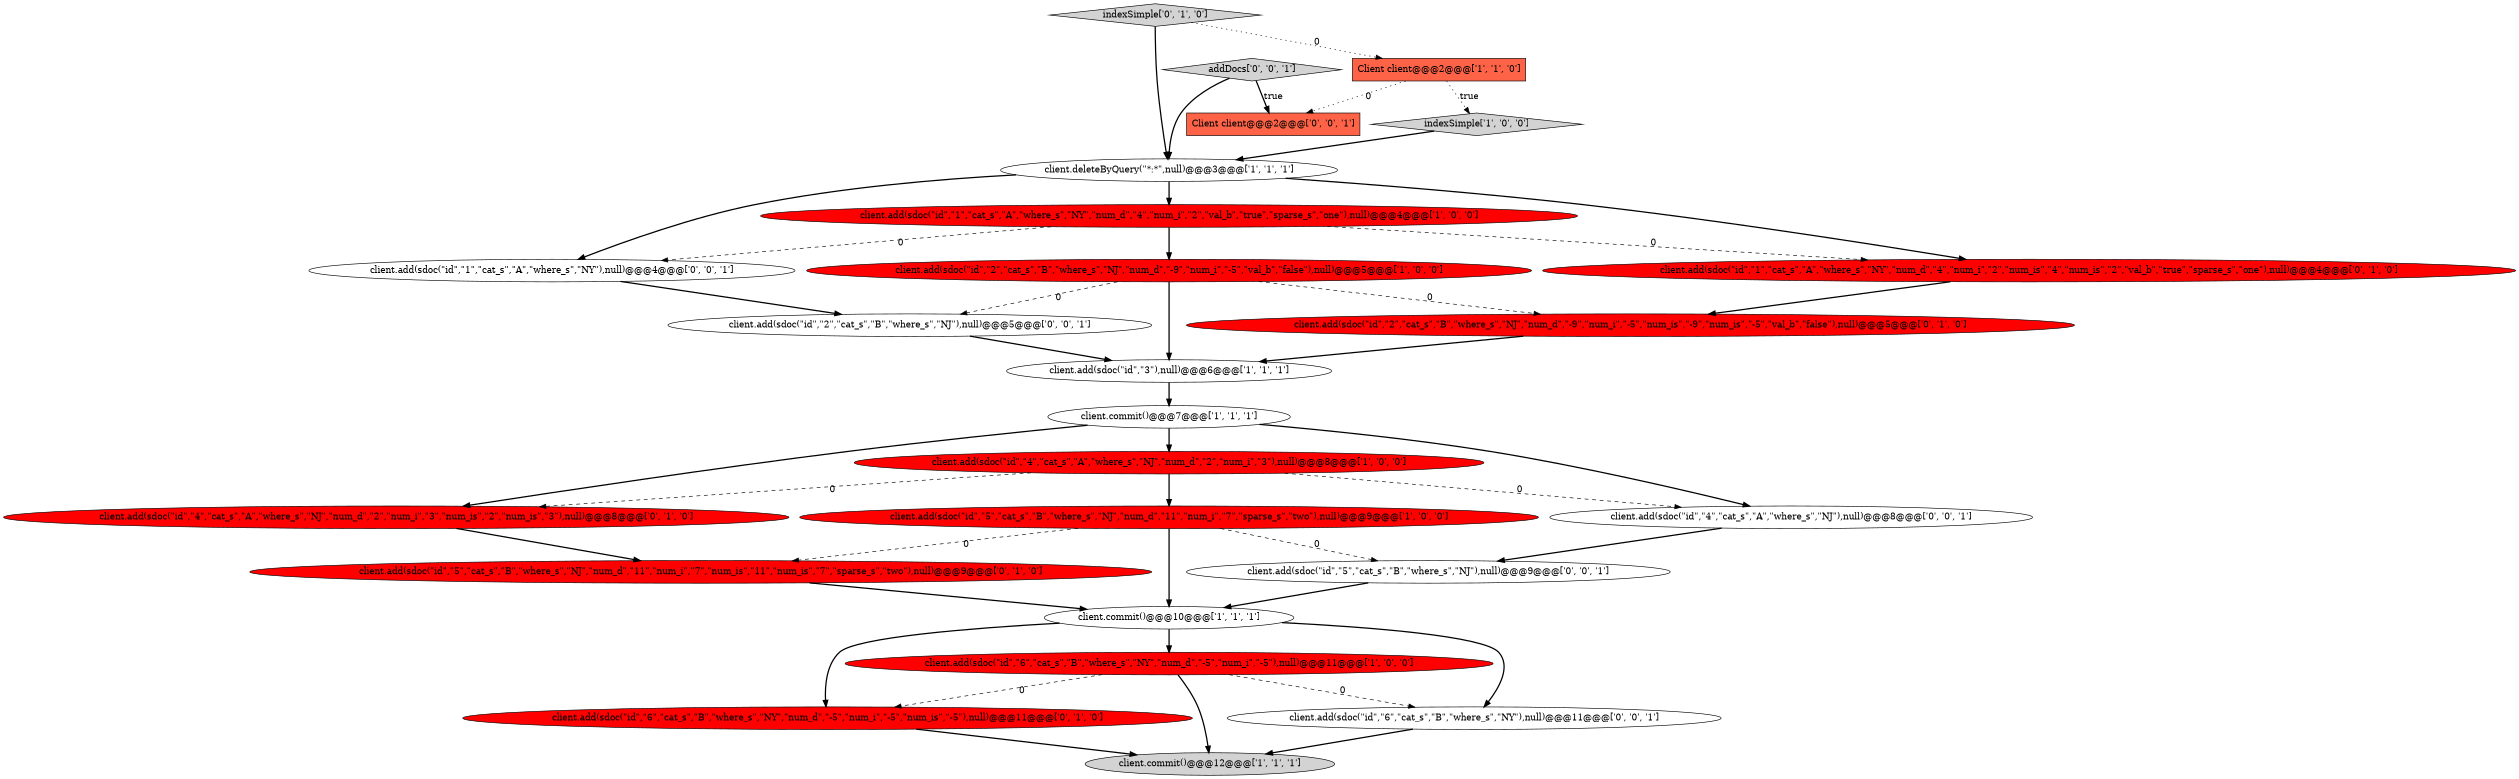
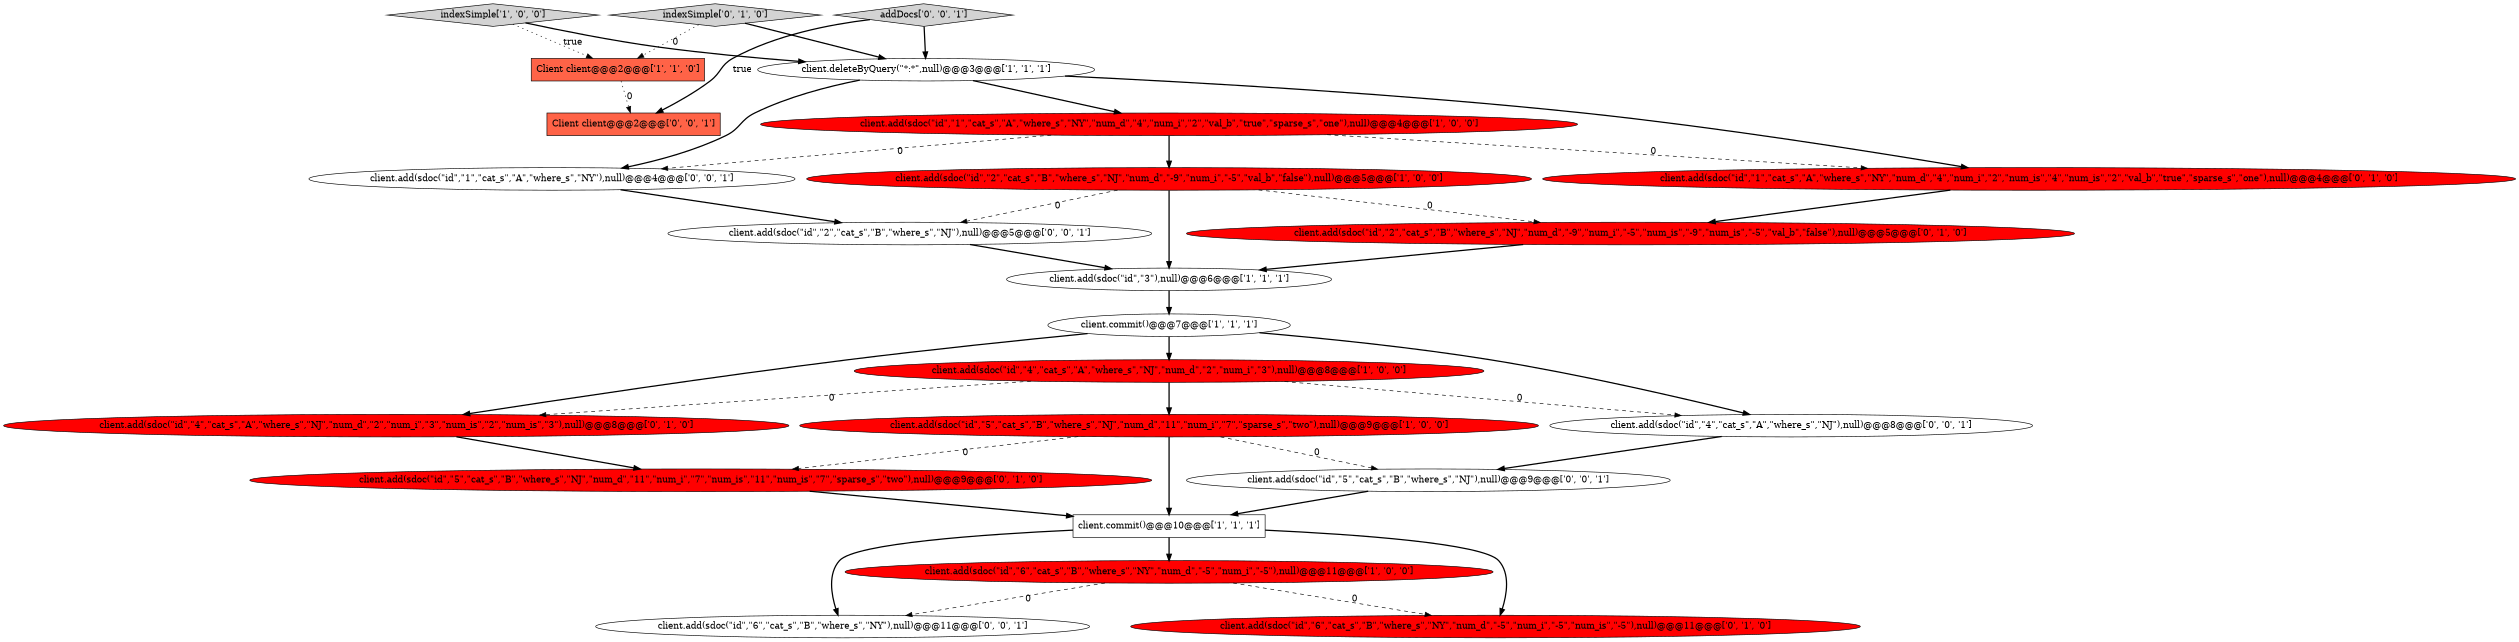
edge "Client client@@@2@@@['1', '1', '0']" -> "indexSimple['1', '0', '0']": reversed
node "client.commit()@@@10@@@['1', '1', '1']": shape ellipse -> box
node "client.commit()@@@12@@@['1', '1', '1']": removed
